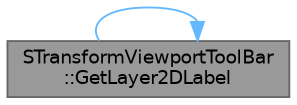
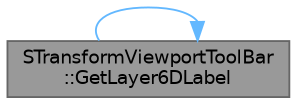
node "STransformViewportToolBar ::GetLayer2DLabel": label "STransformViewportToolBar ::GetLayer2DLabel" -> "STransformViewportToolBar ::GetLayer6DLabel"
